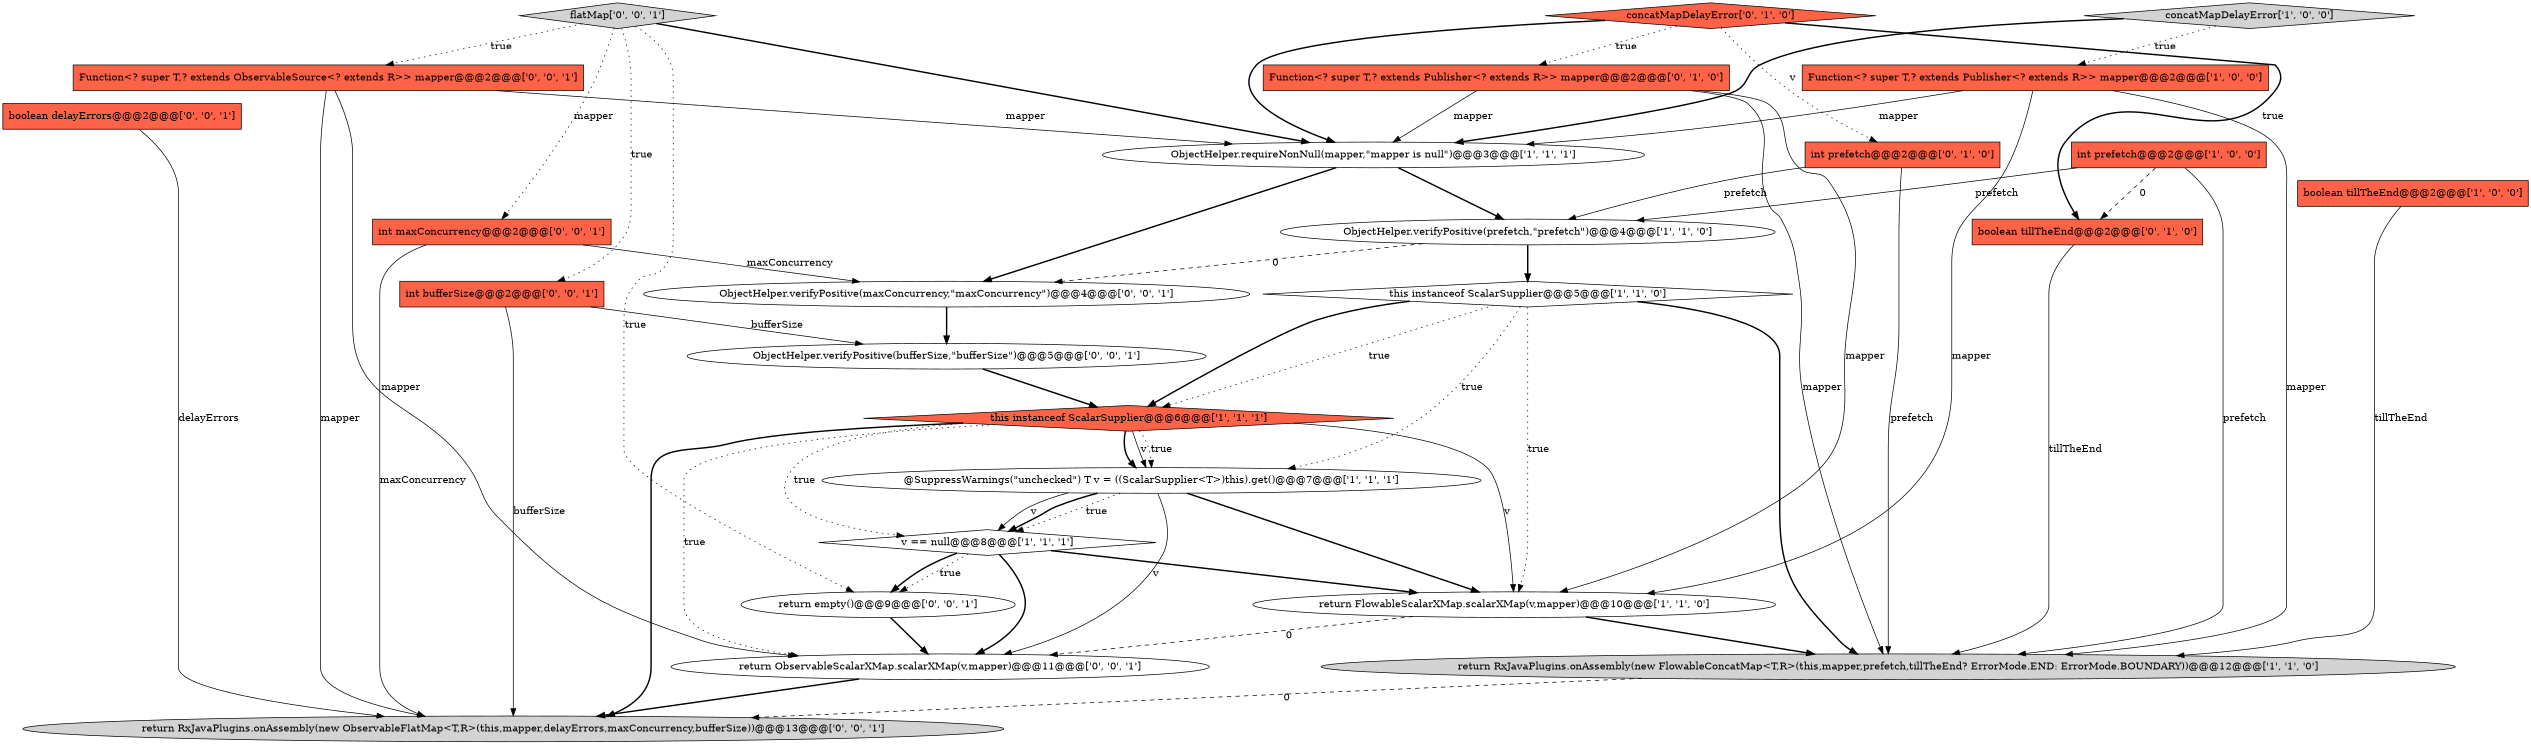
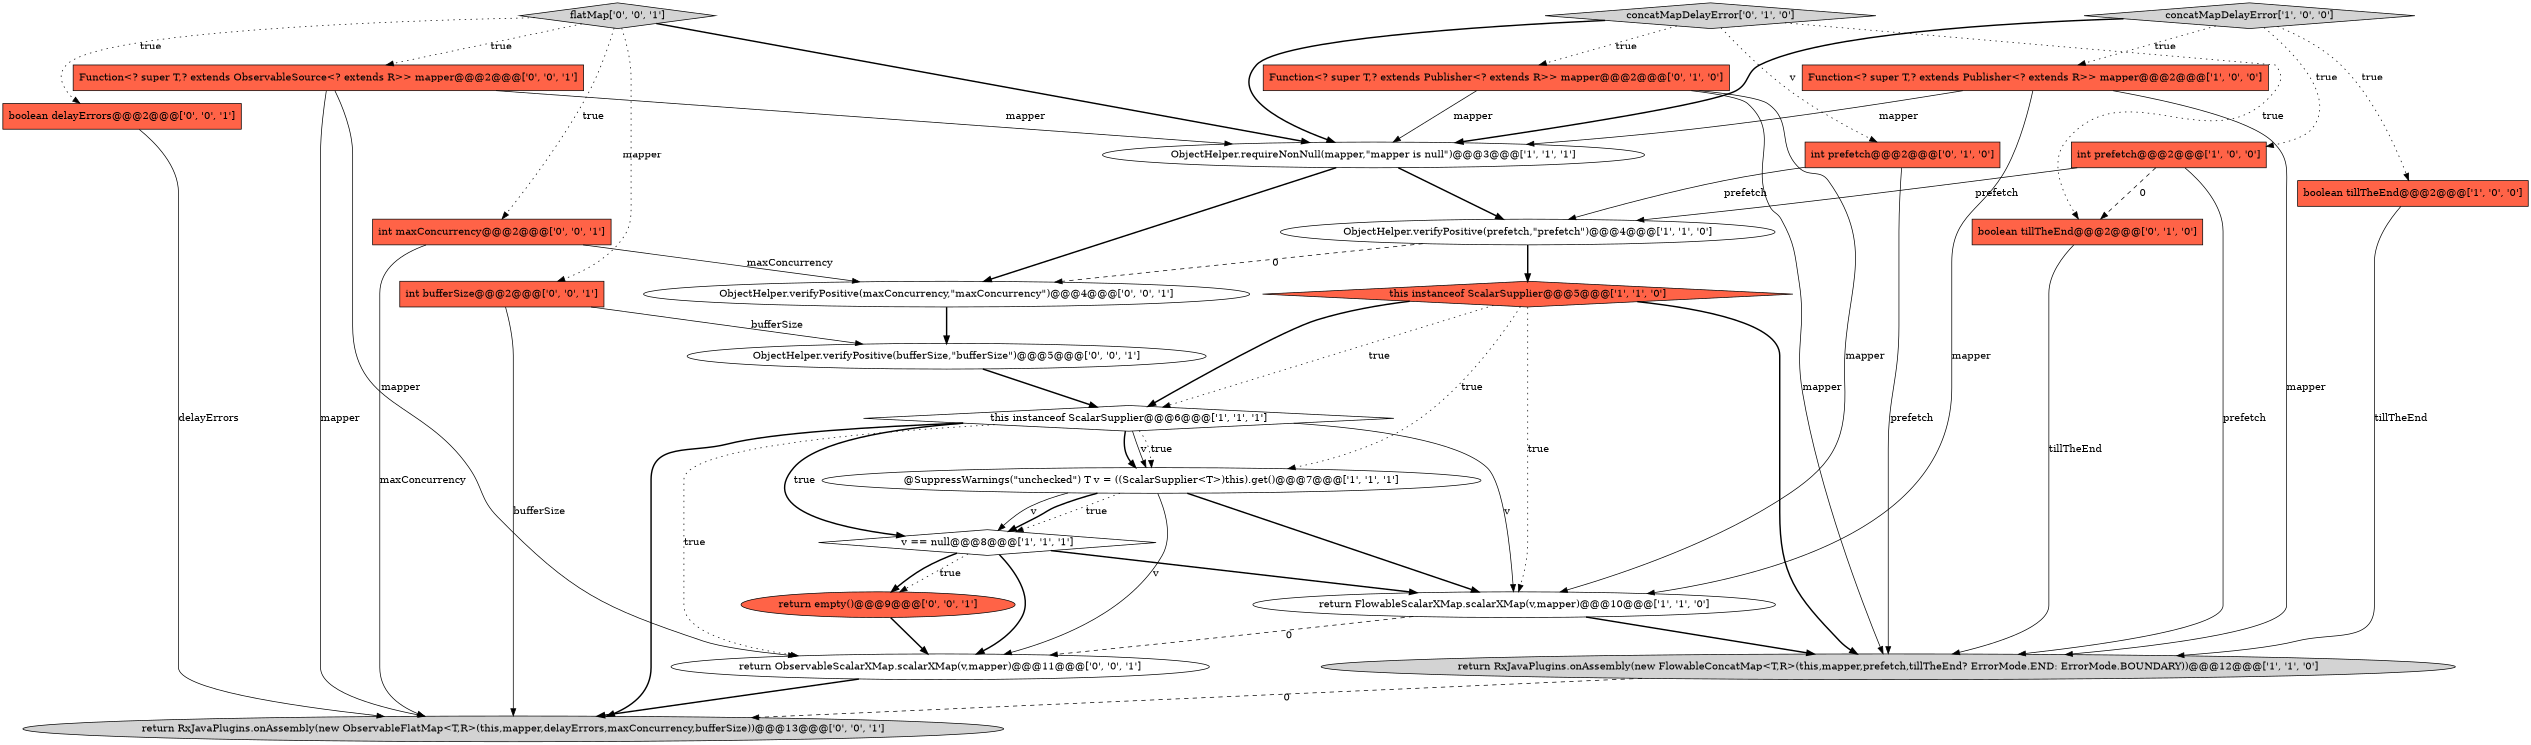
node "concatMapDelayError['0', '1', '0']": fillcolor tomato -> lightgray
edge "concatMapDelayError['0', '1', '0']" -> "boolean tillTheEnd@@@2@@@['0', '1', '0']": style bold -> dotted
edge "concatMapDelayError['1', '0', '0']" -> "boolean tillTheEnd@@@2@@@['1', '0', '0']": added, label "true"
edge "concatMapDelayError['1', '0', '0']" -> "int prefetch@@@2@@@['1', '0', '0']": added, label "true"
edge "flatMap['0', '0', '1']" -> "int maxConcurrency@@@2@@@['0', '0', '1']": label "mapper" -> "true"
edge "flatMap['0', '0', '1']" -> "int bufferSize@@@2@@@['0', '0', '1']": label "true" -> "mapper"
node "this instanceof ScalarSupplier@@@5@@@['1', '1', '0']": fillcolor white -> tomato
edge "flatMap['0', '0', '1']" -> "return empty()@@@9@@@['0', '0', '1']": now "flatMap['0', '0', '1']" -> "boolean delayErrors@@@2@@@['0', '0', '1']"
node "this instanceof ScalarSupplier@@@6@@@['1', '1', '1']": fillcolor tomato -> white
edge "this instanceof ScalarSupplier@@@6@@@['1', '1', '1']" -> "v == null@@@8@@@['1', '1', '1']": style dotted -> bold
node "return empty()@@@9@@@['0', '0', '1']": fillcolor white -> tomato
